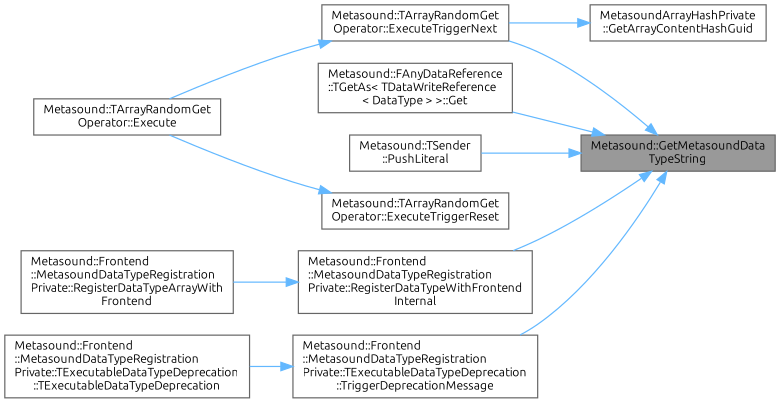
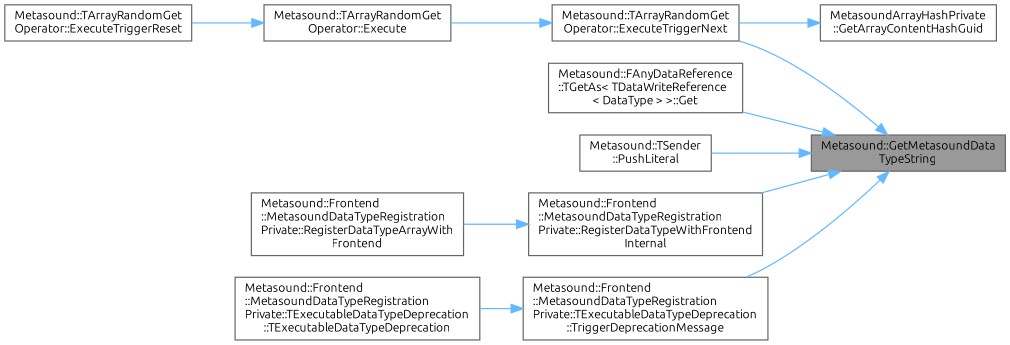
edge "Metasound::TArrayRandomGet Operator::Execute" -> "Metasound::TArrayRandomGet Operator::ExecuteTriggerReset": reversed
